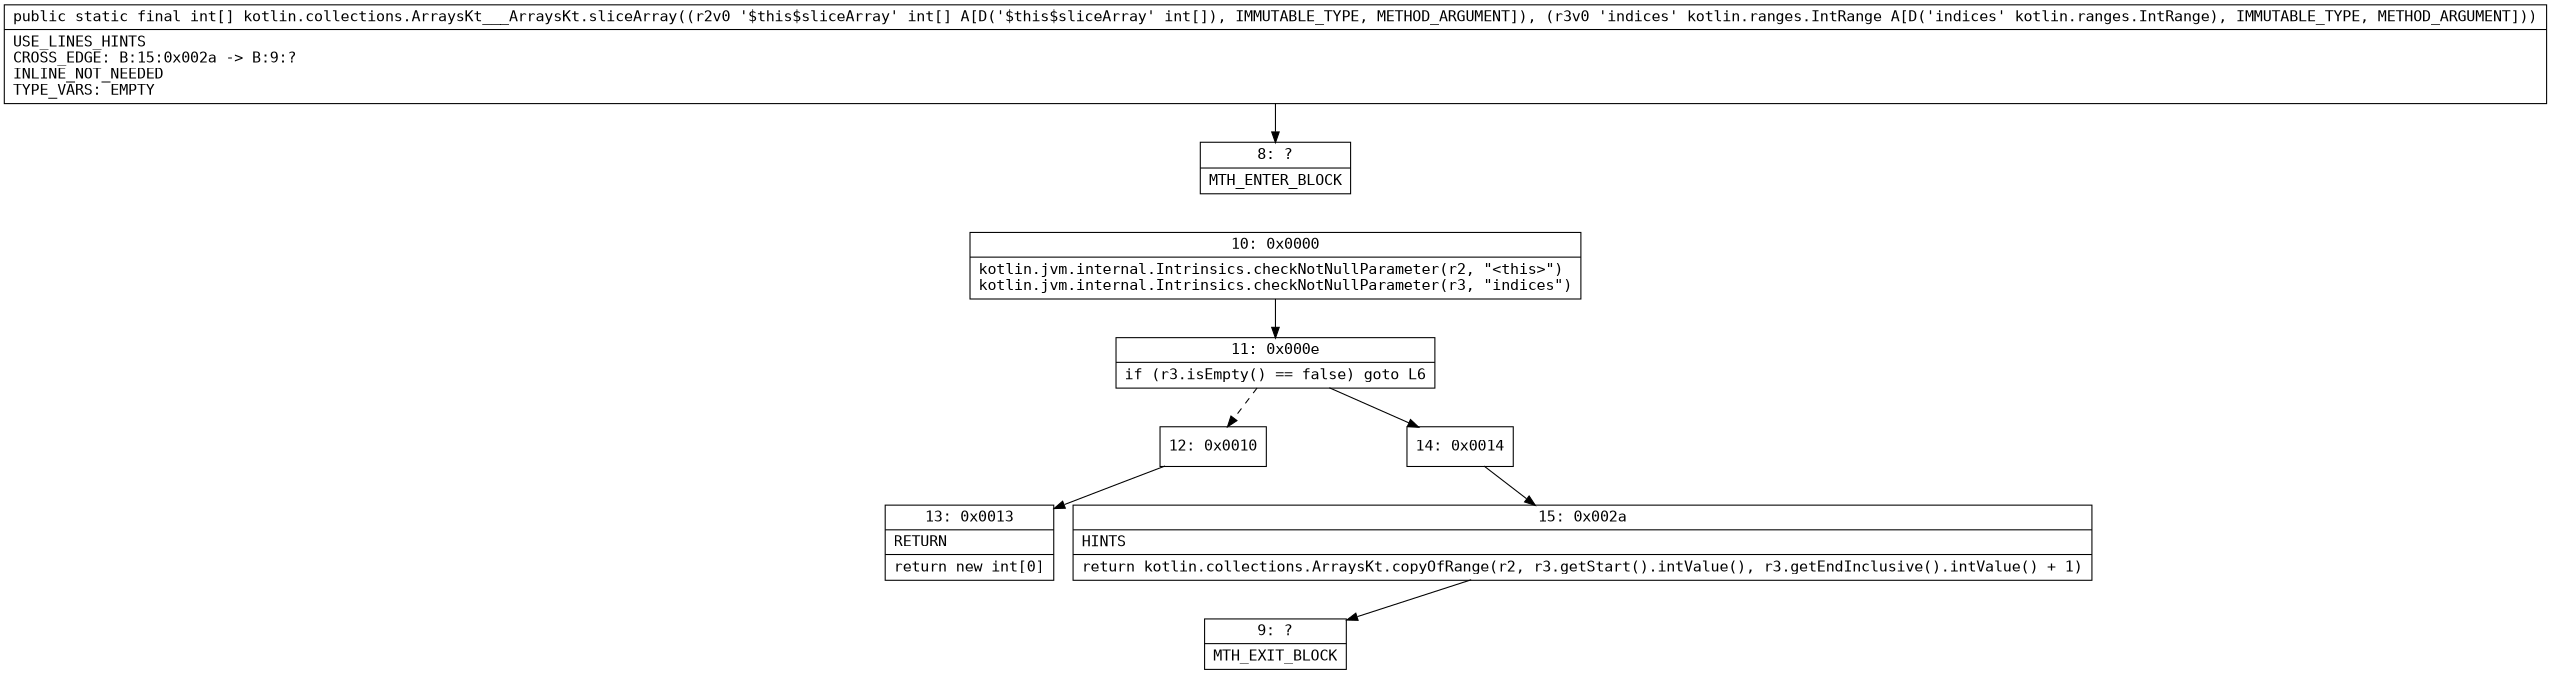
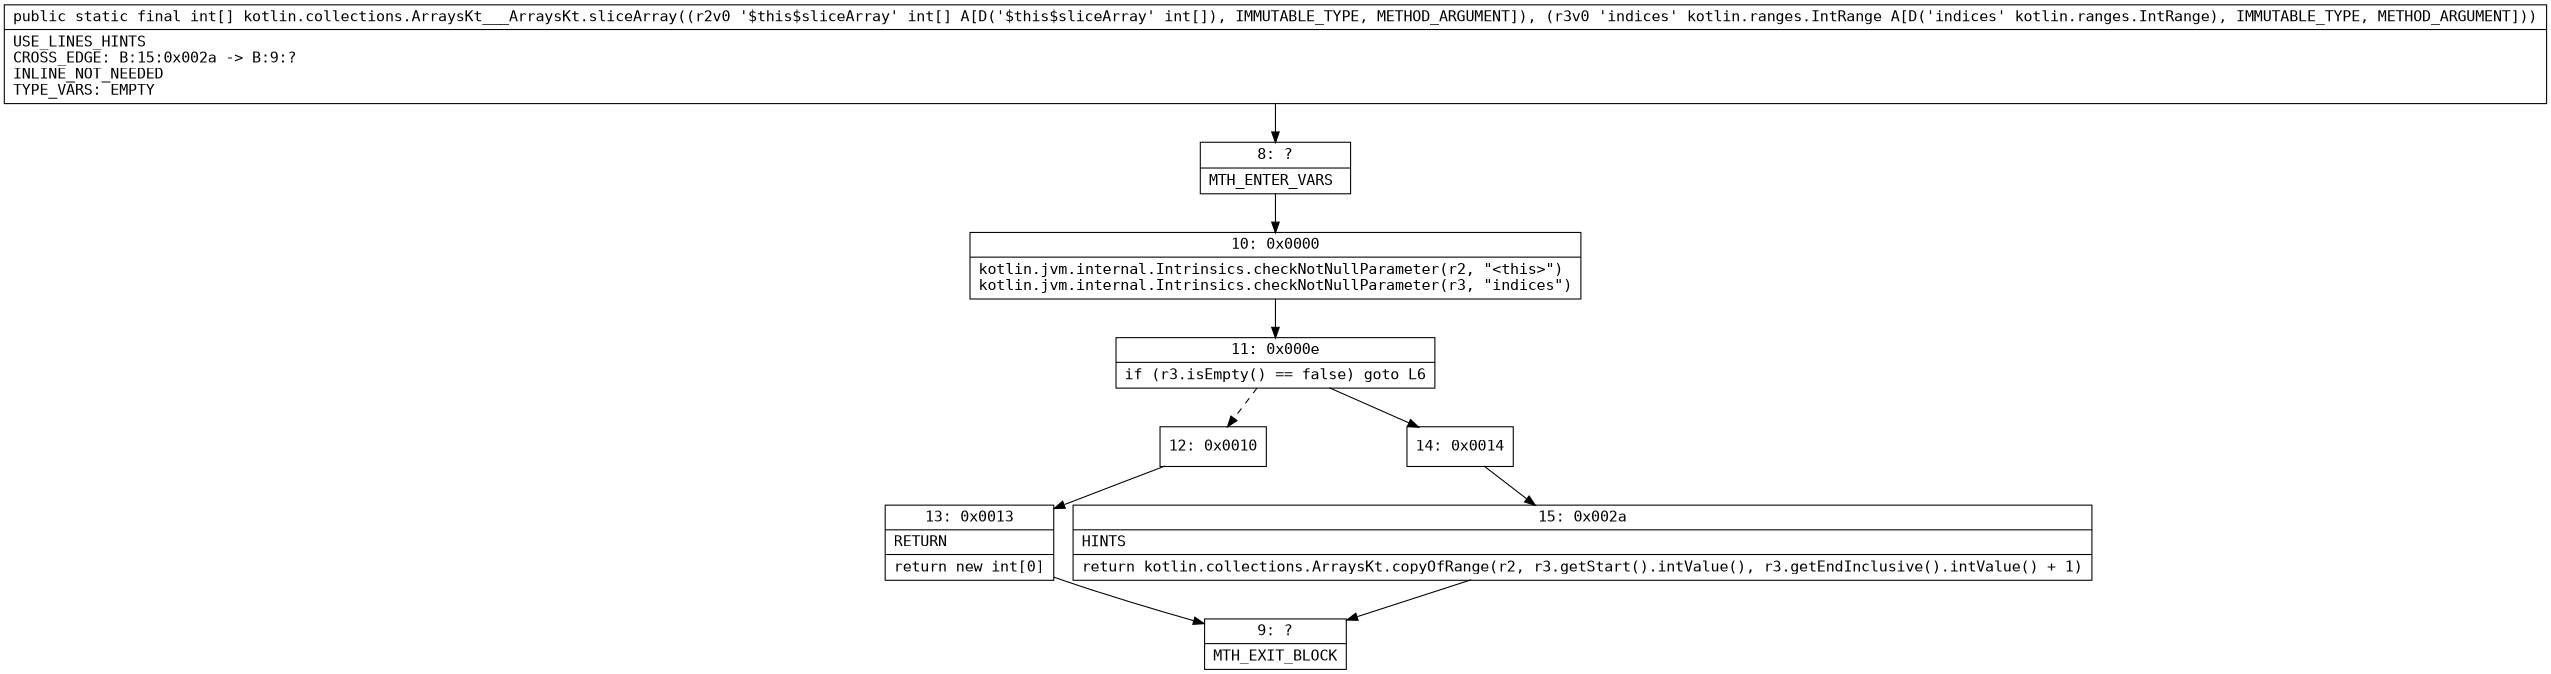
node "8: ?": text "MTH_ENTER_BLOCK" -> "MTH_ENTER_VARS"
edge "8: ?" -> "10: 0x0000": added
edge "13: 0x0013" -> "9: ?": added
